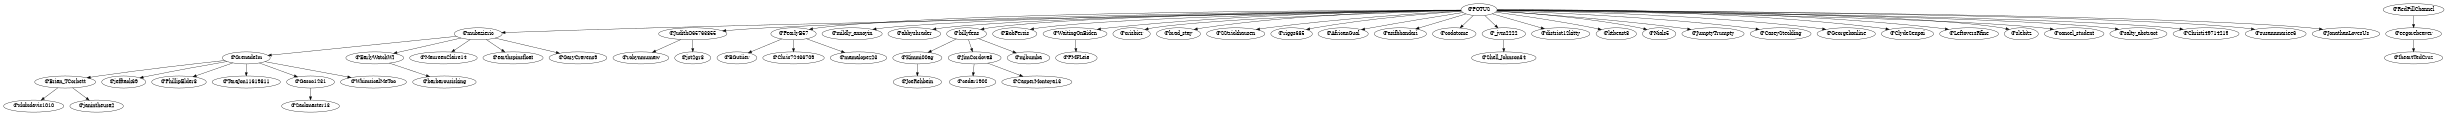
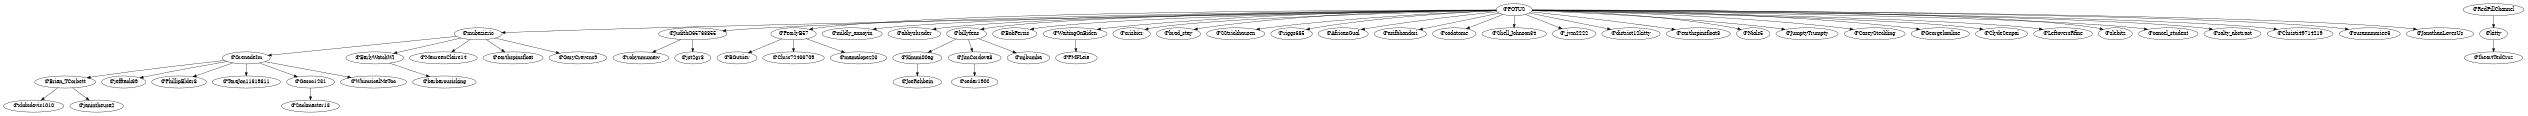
node "@ktbeast8": label "@ktbeast8" -> "@earthspinsfloat8"
node "@eegorebeaver": label "@eegorebeaver" -> "@kitty"
edge "@_jvm2222" -> "@Shell_Johnson34": now "@POTUS" -> "@Shell_Johnson34"
node "@CasperMontoya13": removed
